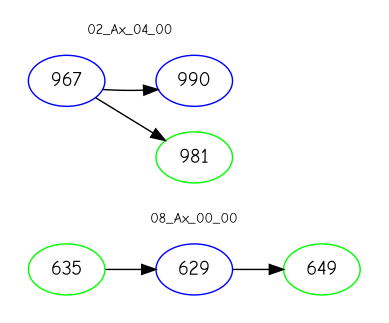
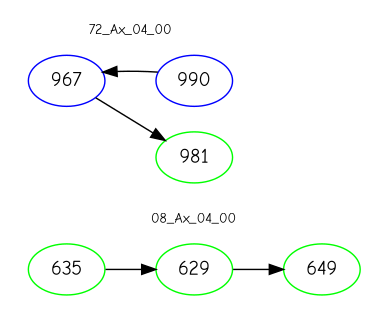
cluster "02_Ax_04_00": label "02_Ax_04_00" -> "72_Ax_04_00"
edge "967" -> "990": reversed
cluster "08_Ax_00_00": label "08_Ax_00_00" -> "08_Ax_04_00"
node "629": color blue -> green
